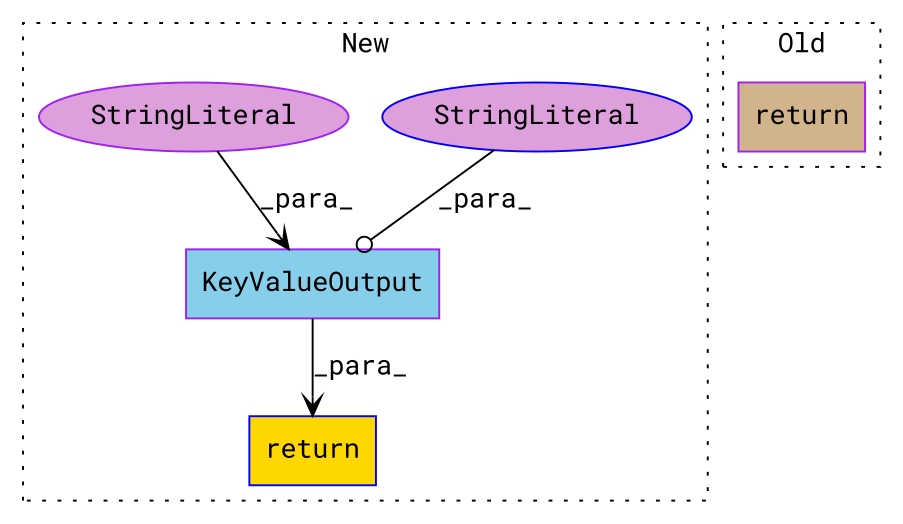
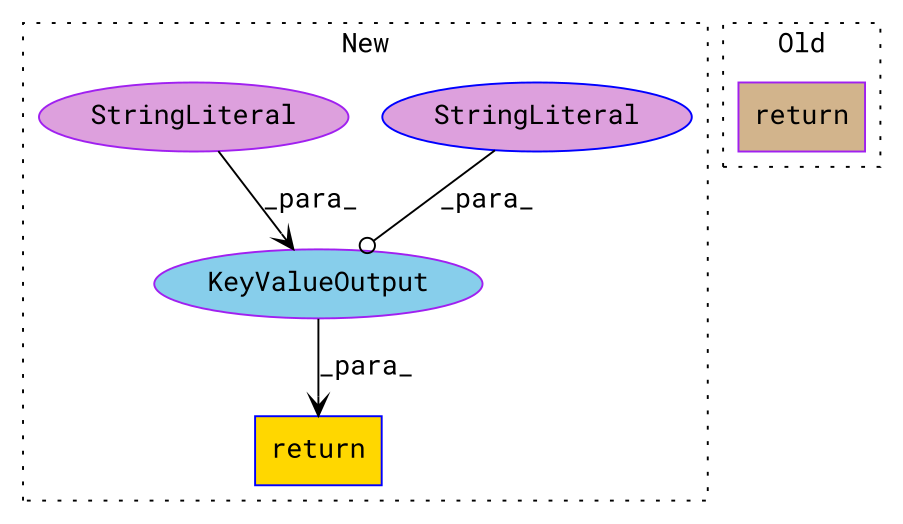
node "KeyValueOutput": shape box -> ellipse
